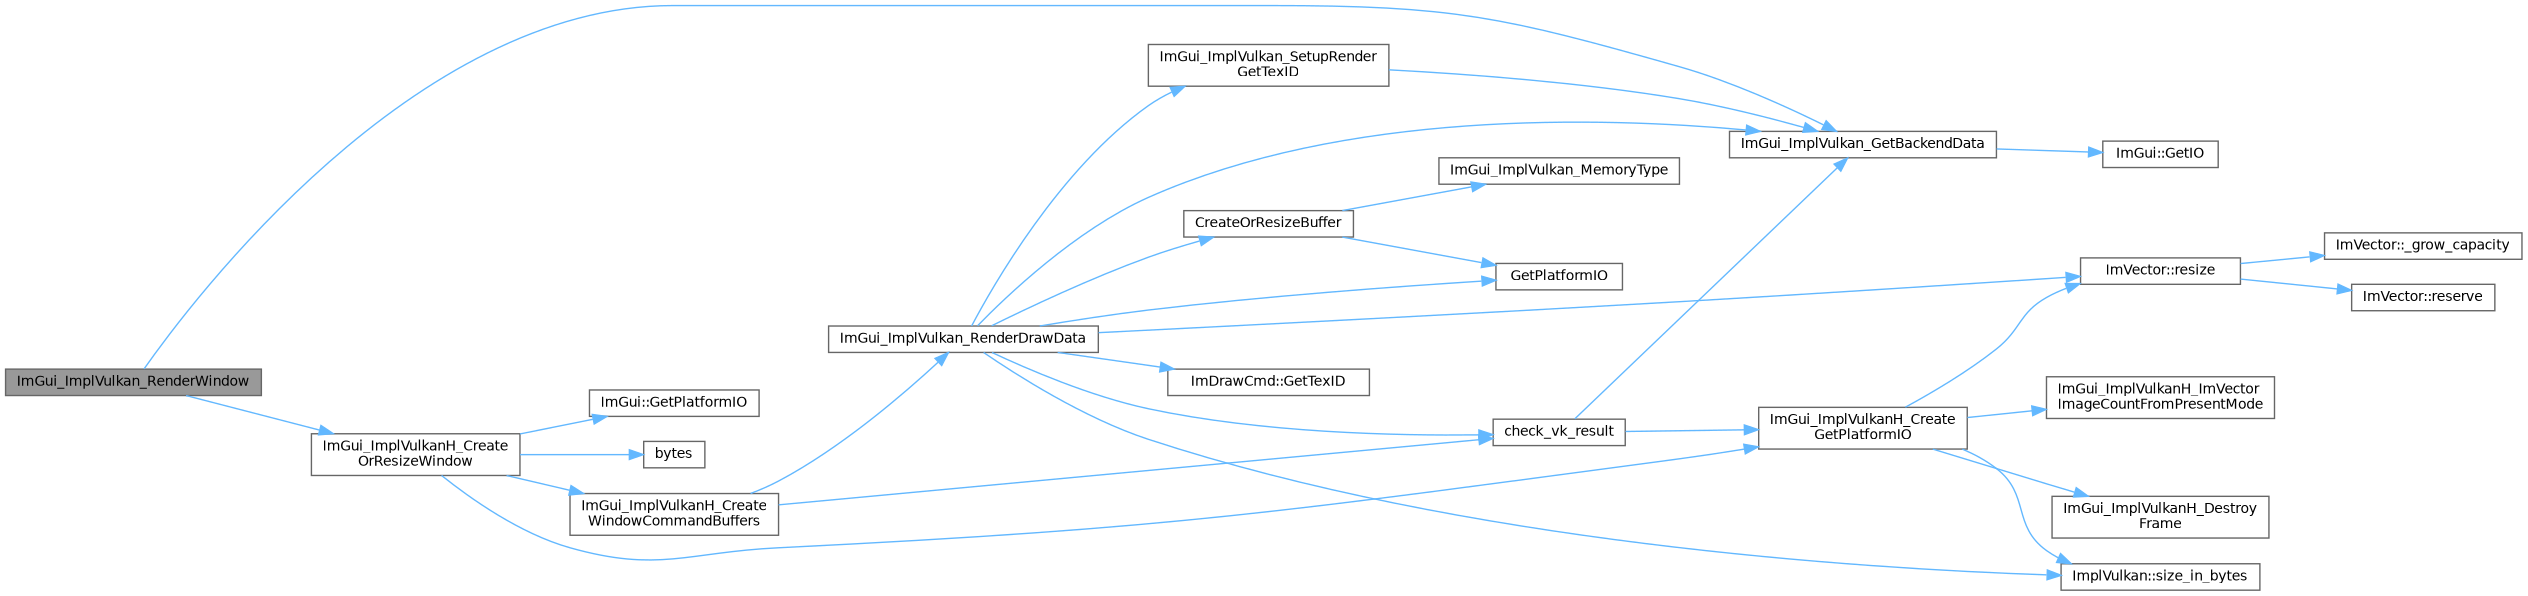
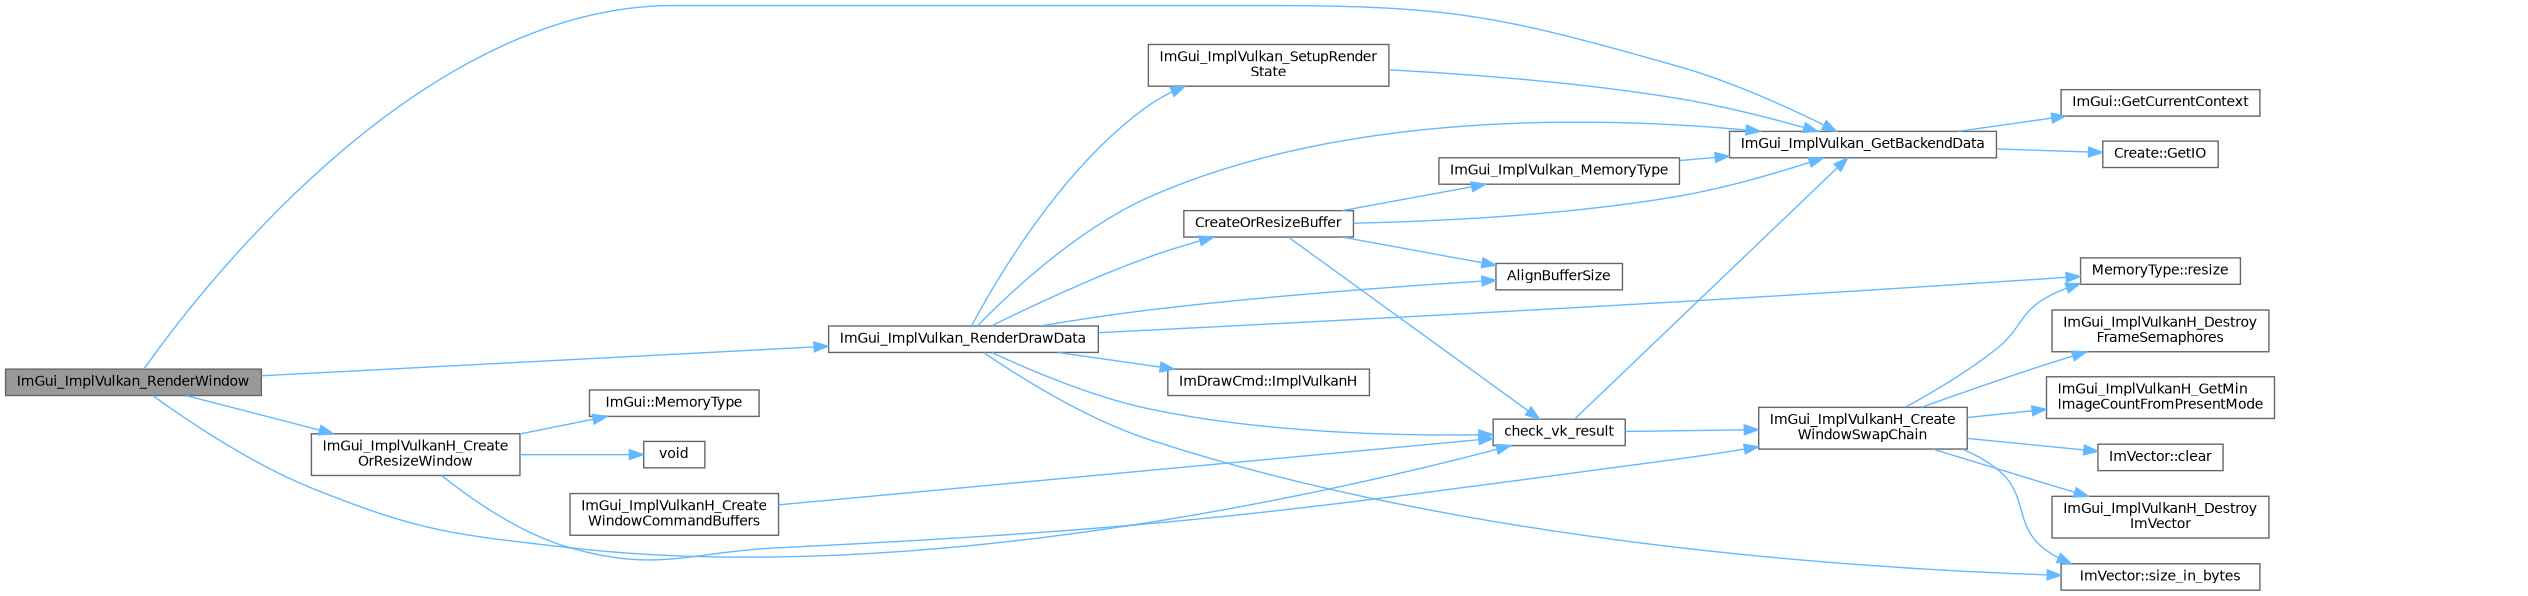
node "ImGui_ImplVulkan_SetupRender GetTexID": label "ImGui_ImplVulkan_SetupRender GetTexID" -> "ImGui_ImplVulkan_SetupRender State"
node "ImGui::GetCurrentContext": added
node "ImGui::GetIO": label "ImGui::GetIO" -> "Create::GetIO"
edge "ImGui_ImplVulkan_MemoryType" -> "ImGui_ImplVulkan_GetBackendData": added
edge "CreateOrResizeBuffer" -> "ImGui_ImplVulkan_GetBackendData": added
node "ImVector::_grow_capacity": removed
node "ImVector::resize": label "ImVector::resize" -> "MemoryType::resize"
node "GetPlatformIO": label "GetPlatformIO" -> "AlignBufferSize"
node "ImVector::reserve": removed
edge "CreateOrResizeBuffer" -> "check_vk_result": added
node "ImGui_ImplVulkanH_Destroy FrameSemaphores": added
node "ImDrawCmd::GetTexID": label "ImDrawCmd::GetTexID" -> "ImDrawCmd::ImplVulkanH"
node "ImGui_ImplVulkanH_ImVector ImageCountFromPresentMode": label "ImGui_ImplVulkanH_ImVector ImageCountFromPresentMode" -> "ImGui_ImplVulkanH_GetMin ImageCountFromPresentMode"
node "ImGui::GetPlatformIO": label "ImGui::GetPlatformIO" -> "ImGui::MemoryType"
node "ImGui_ImplVulkanH_Create GetPlatformIO": label "ImGui_ImplVulkanH_Create GetPlatformIO" -> "ImGui_ImplVulkanH_Create WindowSwapChain"
edge "ImGui_ImplVulkanH_Create WindowCommandBuffers" -> "ImGui_ImplVulkan_RenderDrawData": now "ImGui_ImplVulkan_RenderWindow" -> "ImGui_ImplVulkan_RenderDrawData"
node "bytes": label "bytes" -> "void"
node "ImVector::clear": added
edge "ImGui_ImplVulkanH_Create OrResizeWindow" -> "ImGui_ImplVulkanH_Create WindowCommandBuffers": removed
node "ImGui_ImplVulkanH_Destroy Frame": label "ImGui_ImplVulkanH_Destroy Frame" -> "ImGui_ImplVulkanH_Destroy ImVector"
edge "ImGui_ImplVulkan_RenderWindow" -> "check_vk_result": added
node "ImplVulkan::size_in_bytes": label "ImplVulkan::size_in_bytes" -> "ImVector::size_in_bytes"
